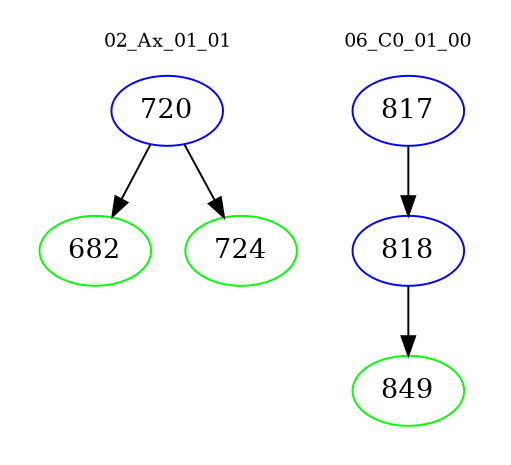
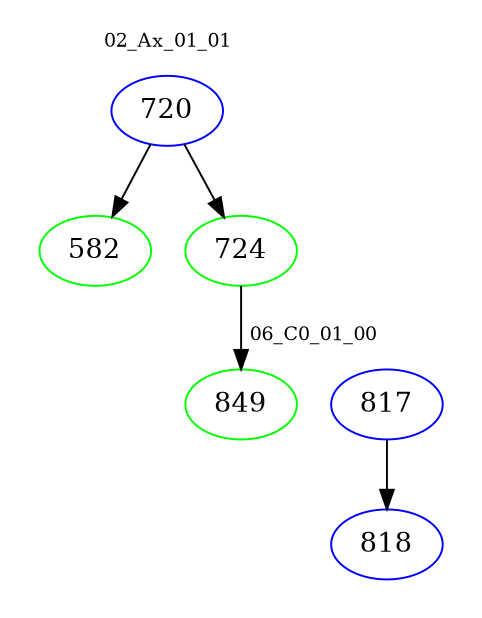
node "682": label "682" -> "582"
edge "818" -> "849": now "724" -> "849"
